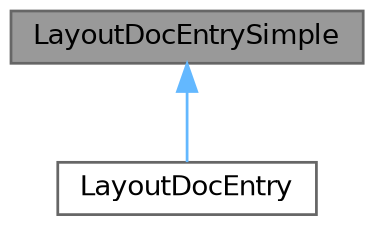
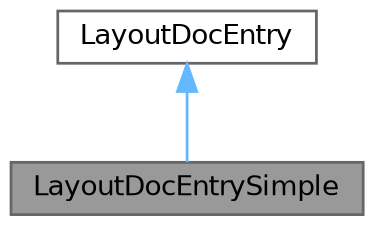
edge "LayoutDocEntry" -> "LayoutDocEntrySimple": reversed
